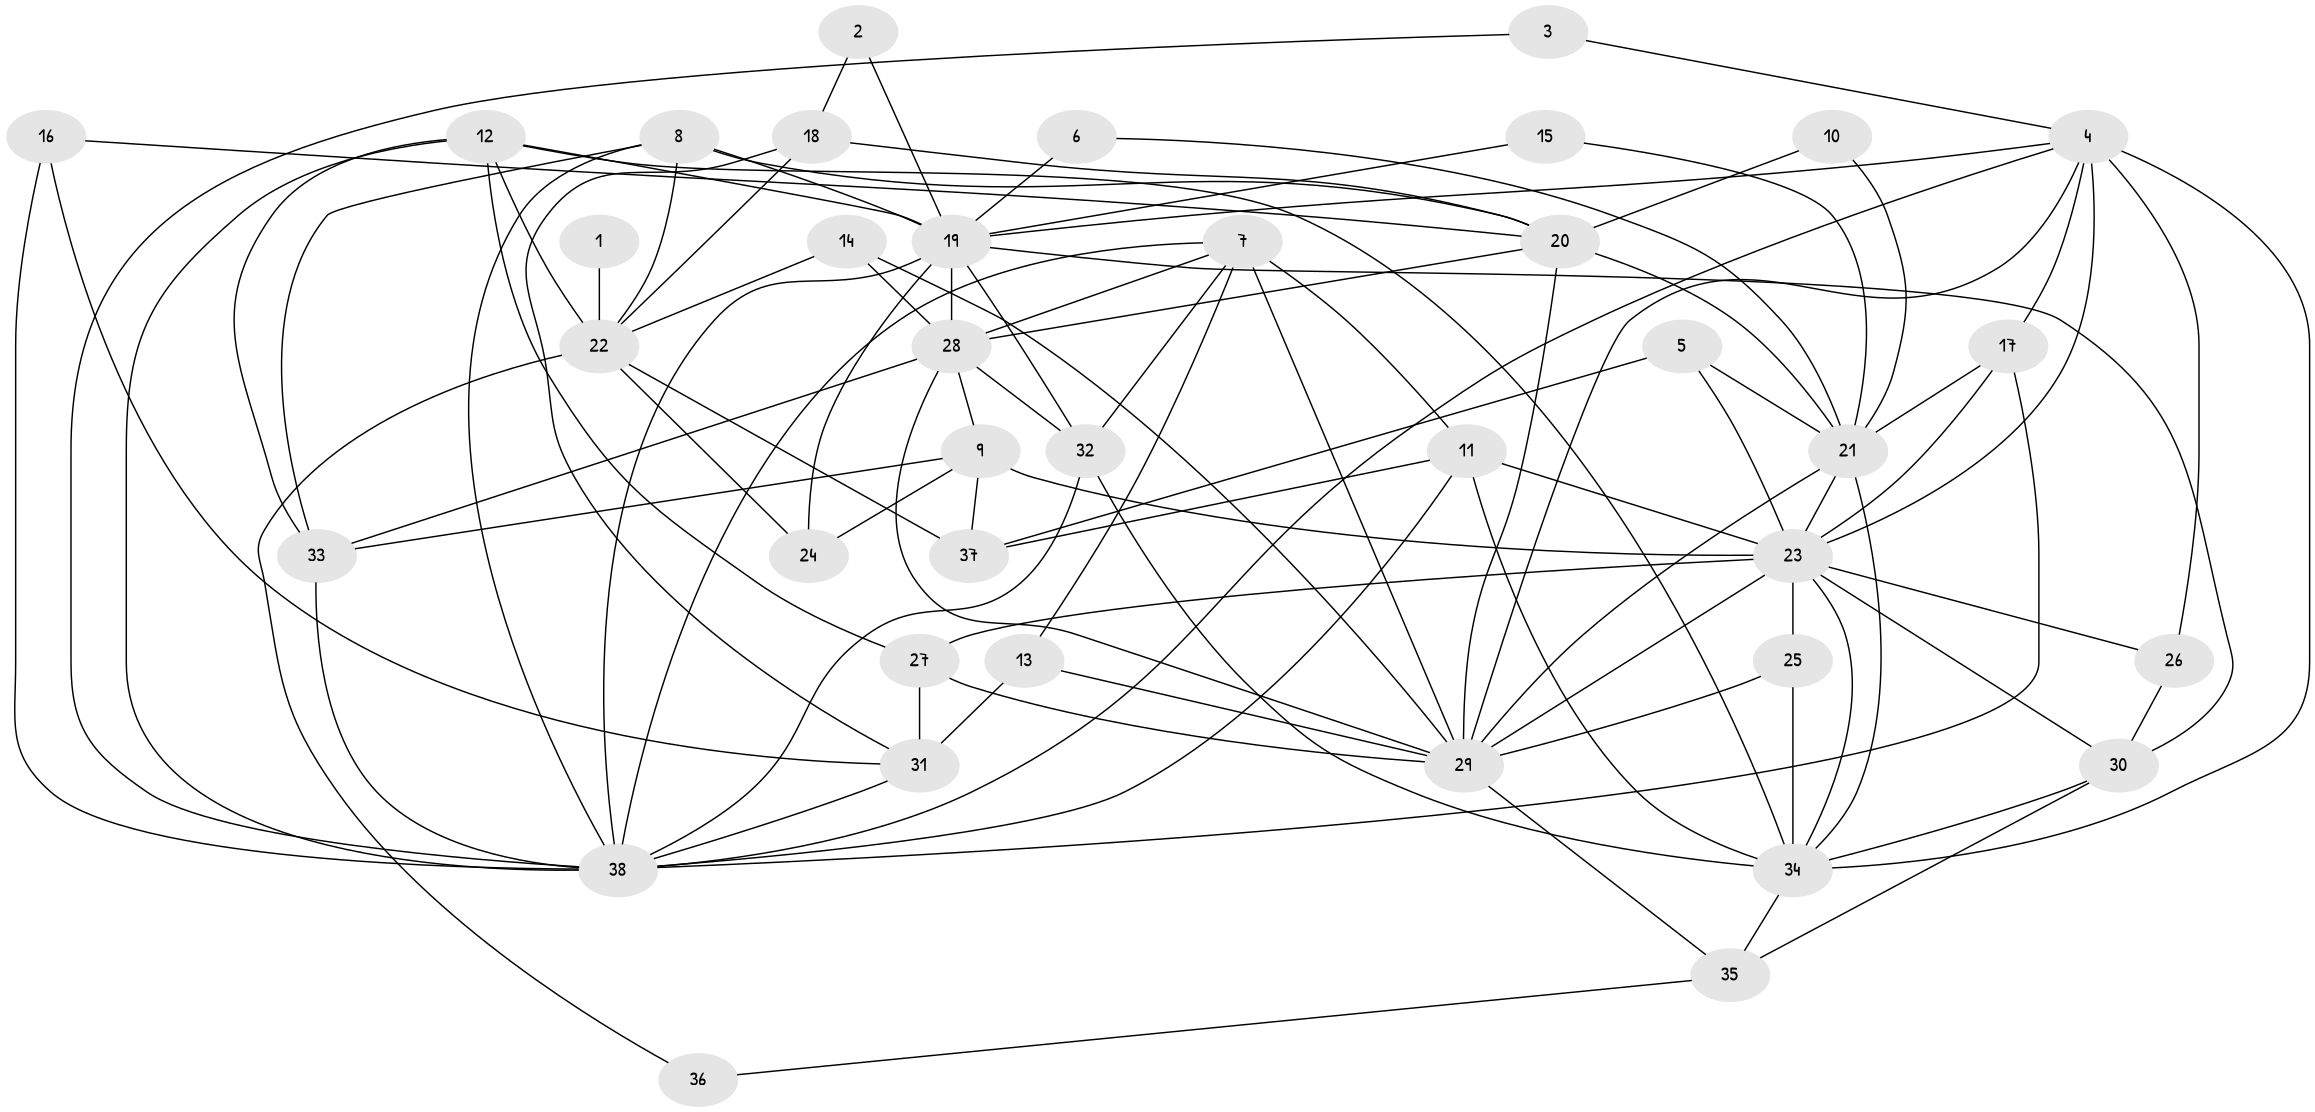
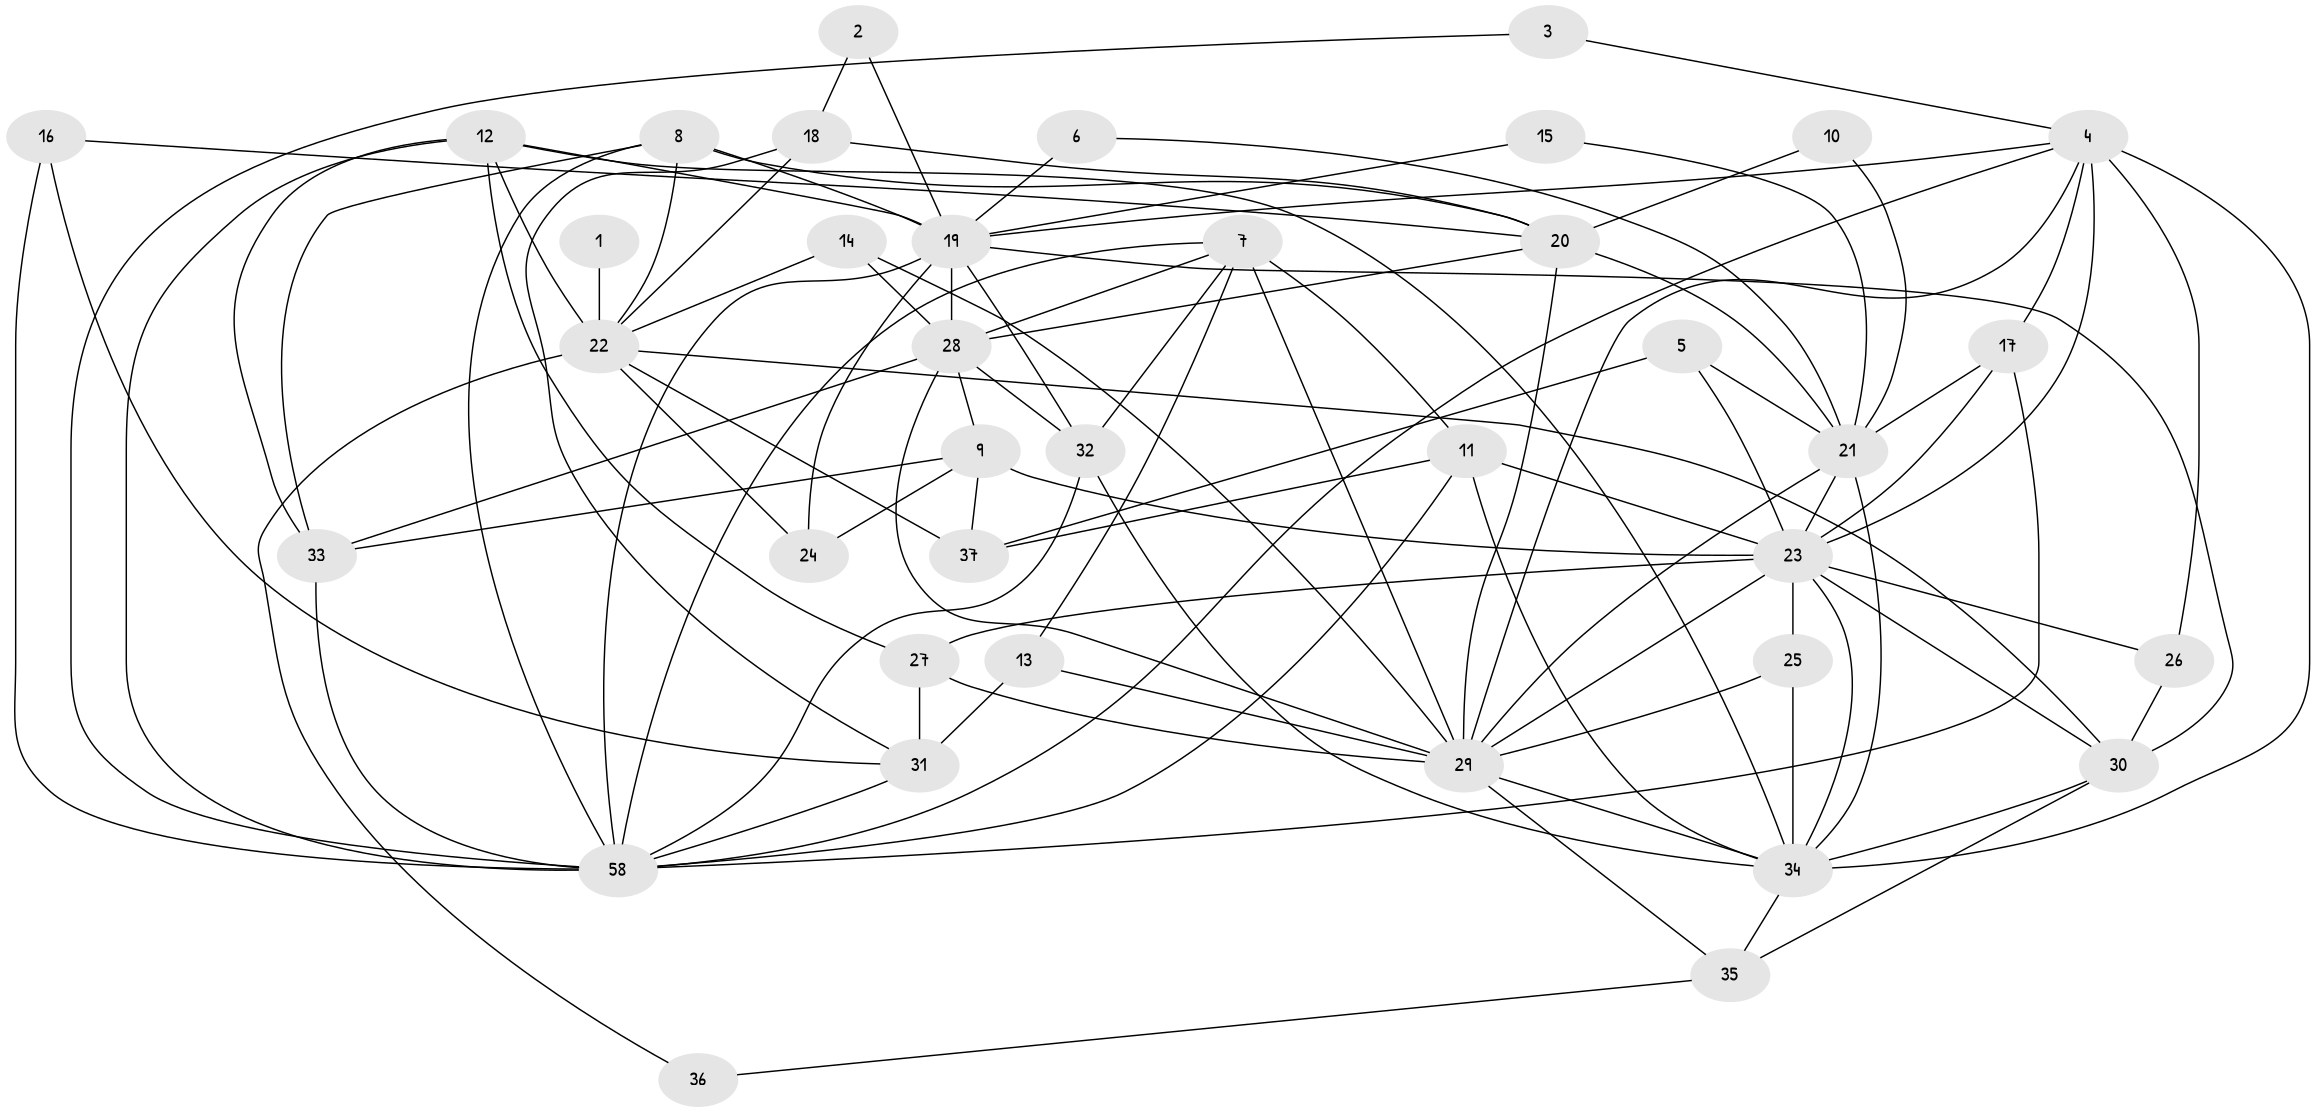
edge "22" -- "30": added
edge "29" -- "34": added
node "38": label "38" -> "58"
